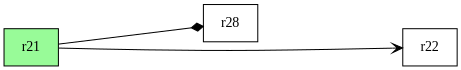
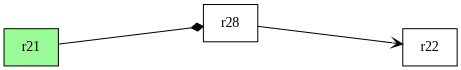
edge "r21" -> "r22": now "r28" -> "r22"
